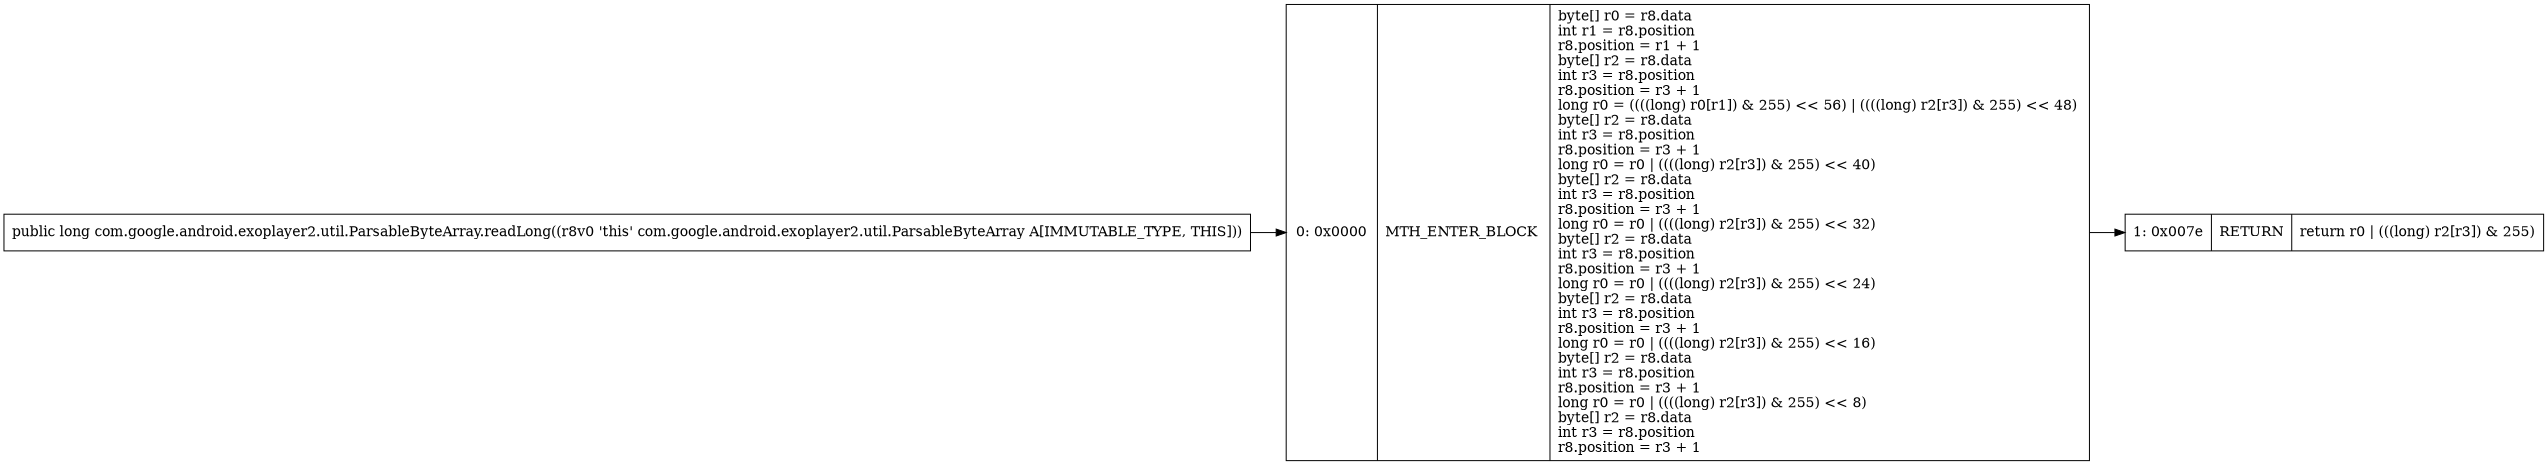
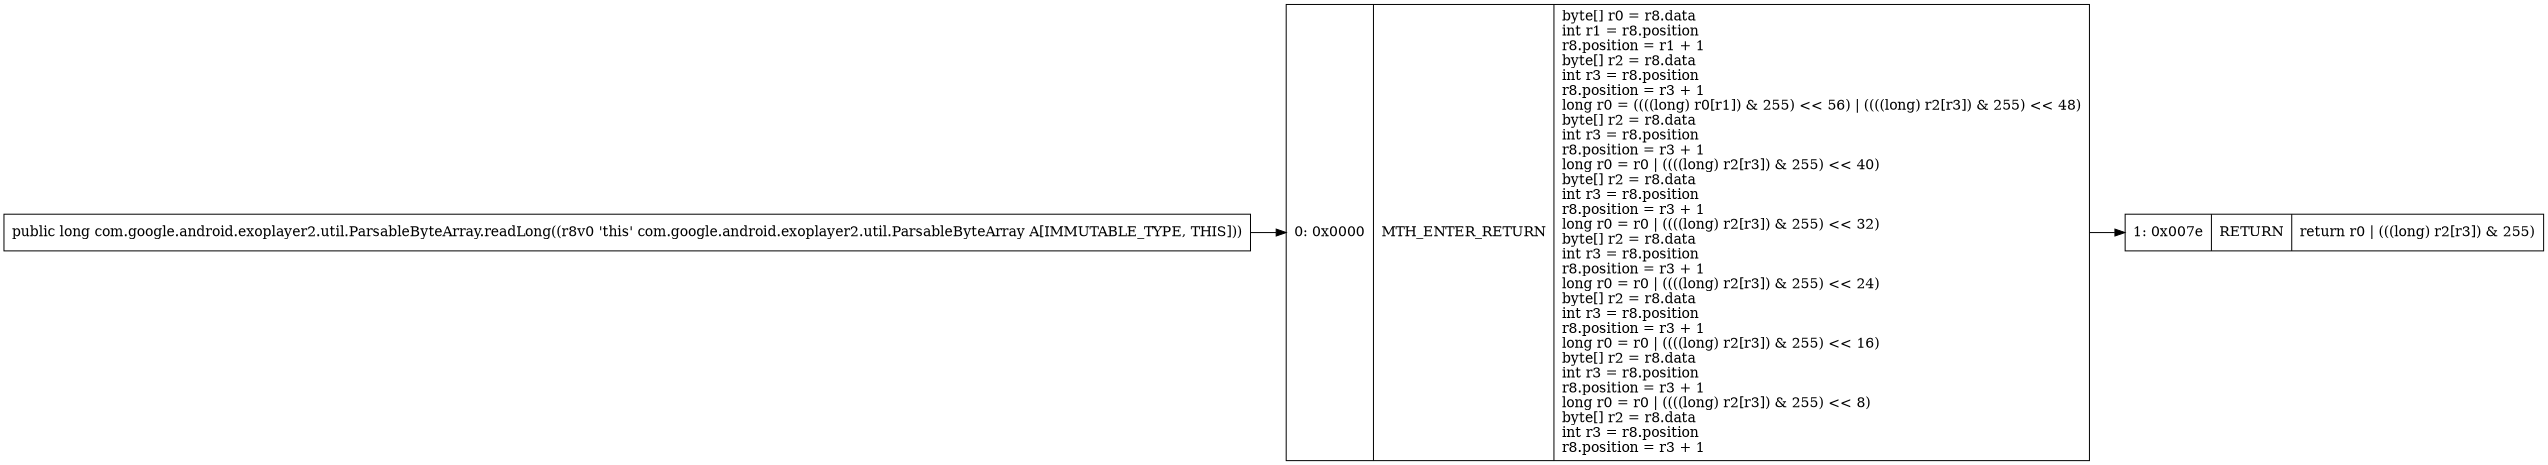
node "0: 0x0000": text "MTH_ENTER_BLOCK" -> "MTH_ENTER_RETURN"
